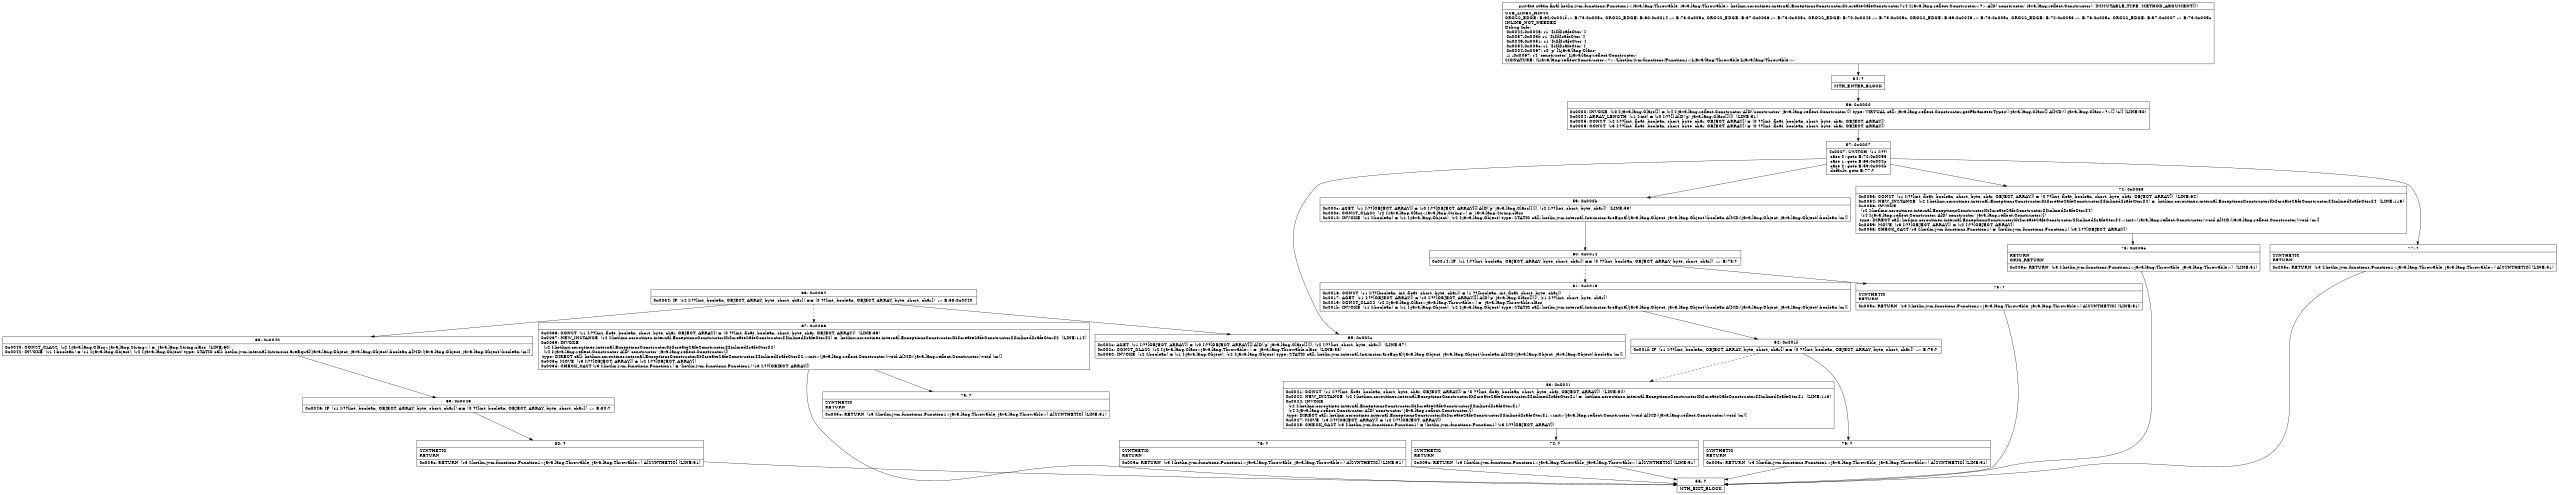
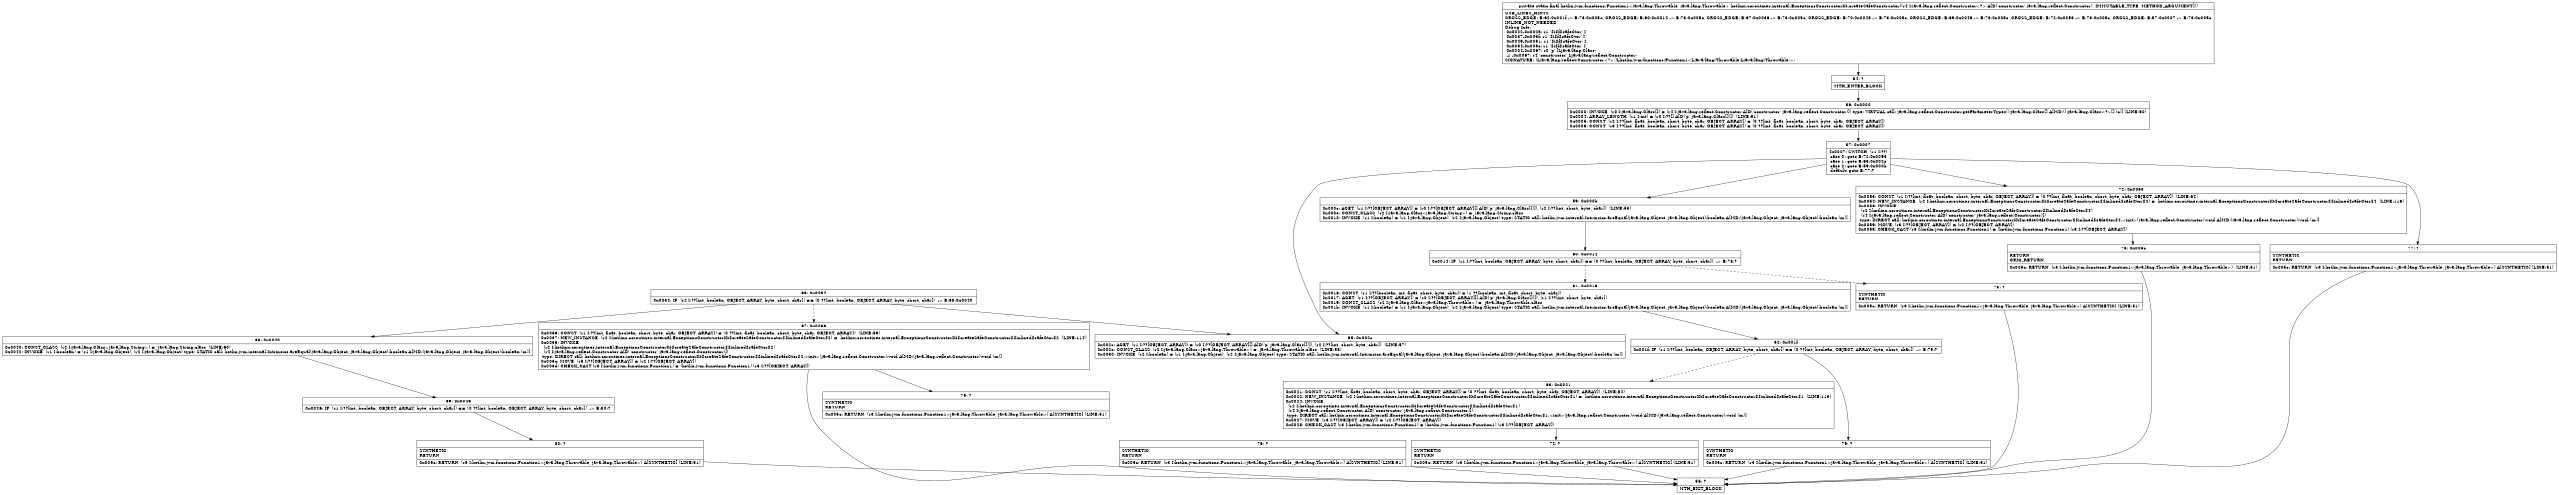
edge "60: 0x0014" -> "78: ?": style solid -> dashed
